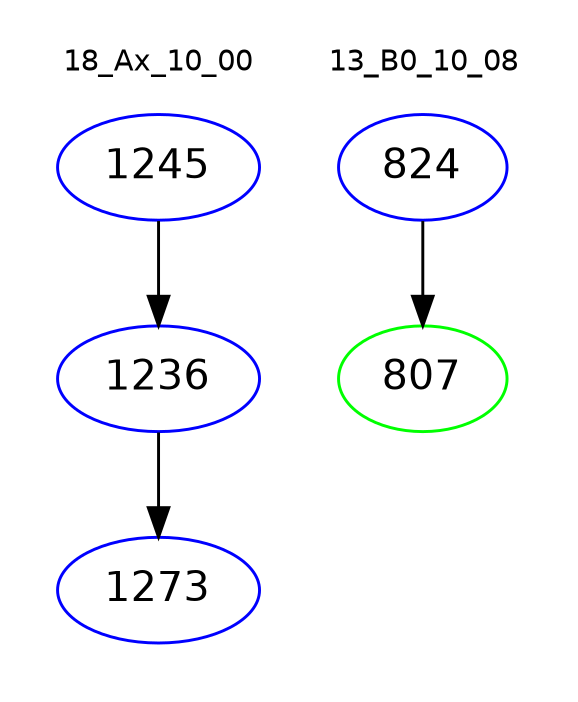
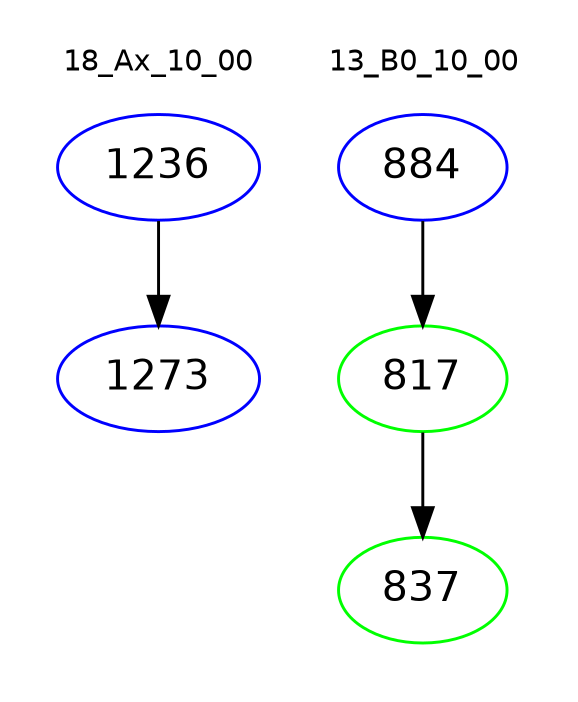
cluster "13_B0_10_08": label "13_B0_10_08" -> "13_B0_10_00"
node "1245": removed
node "824": label "824" -> "884"
node "807": label "807" -> "817"
node "837": added
